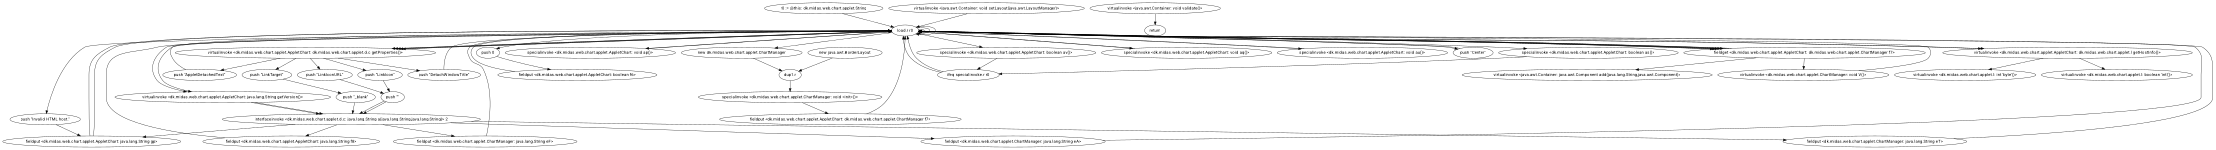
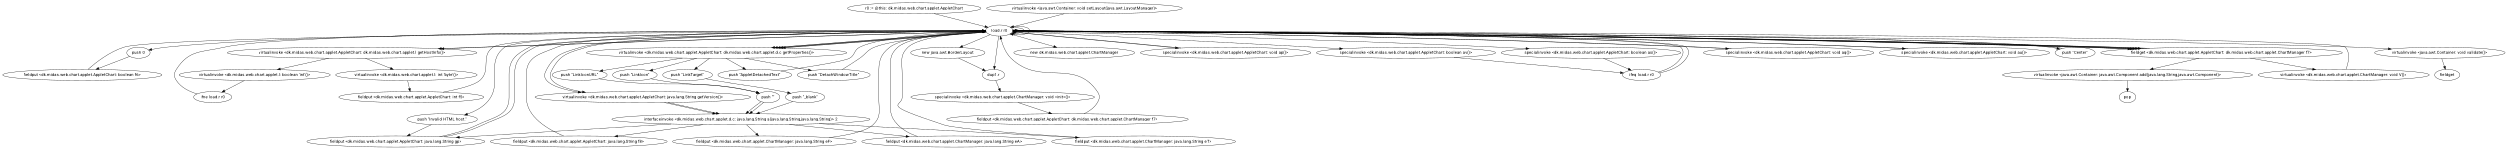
node "r0 := @this: dk.midas.web.chart.applet.String": label "r0 := @this: dk.midas.web.chart.applet.String" -> "r0 := @this: dk.midas.web.chart.applet.AppletChart"
node "return": label "return" -> "fieldget"
edge "load.r r0" -> "virtualinvoke <java.awt.Container: void validate()>": added
edge "load.r r0" -> "new java.awt.BorderLayout": added
edge "new dk.midas.web.chart.applet.ChartManager" -> "dup1.r": now "load.r r0" -> "dup1.r"
node "ifeq specialinvoke.r r0": label "ifeq specialinvoke.r r0" -> "ifeq load.r r0"
node "ifne load.r r0": added
node "fieldput <dk.midas.web.chart.applet.AppletChart: int f5>": added
node "pop": added
